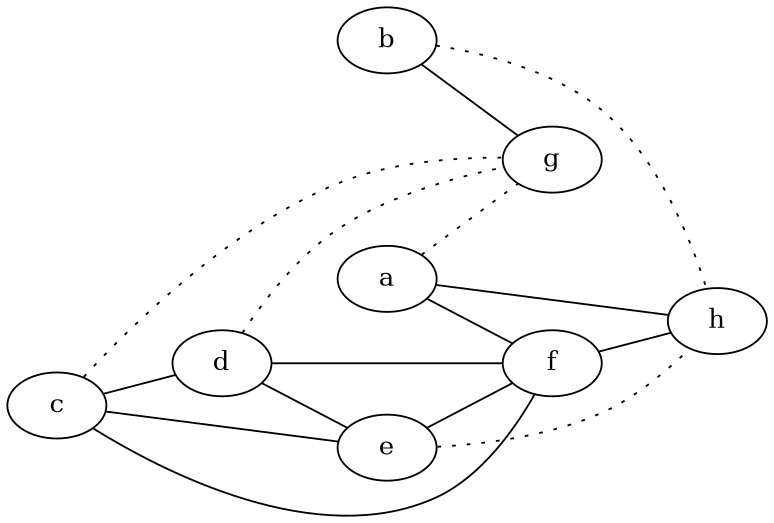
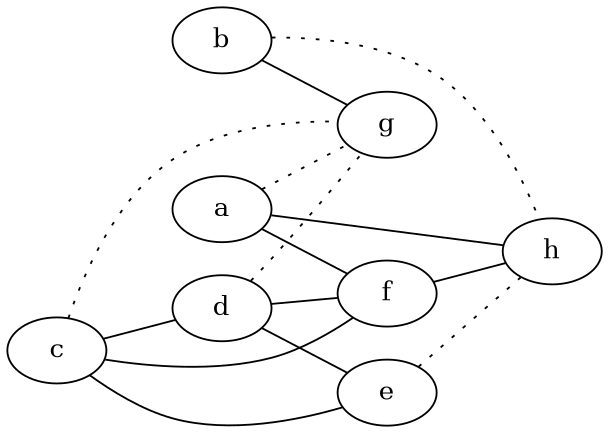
edge "f" -- "e": removed
